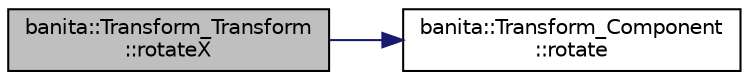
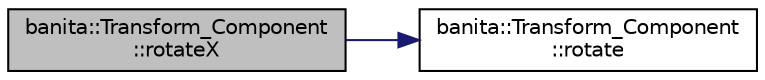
node "banita::Transform_Transform ::rotateX": label "banita::Transform_Transform ::rotateX" -> "banita::Transform_Component ::rotateX"
